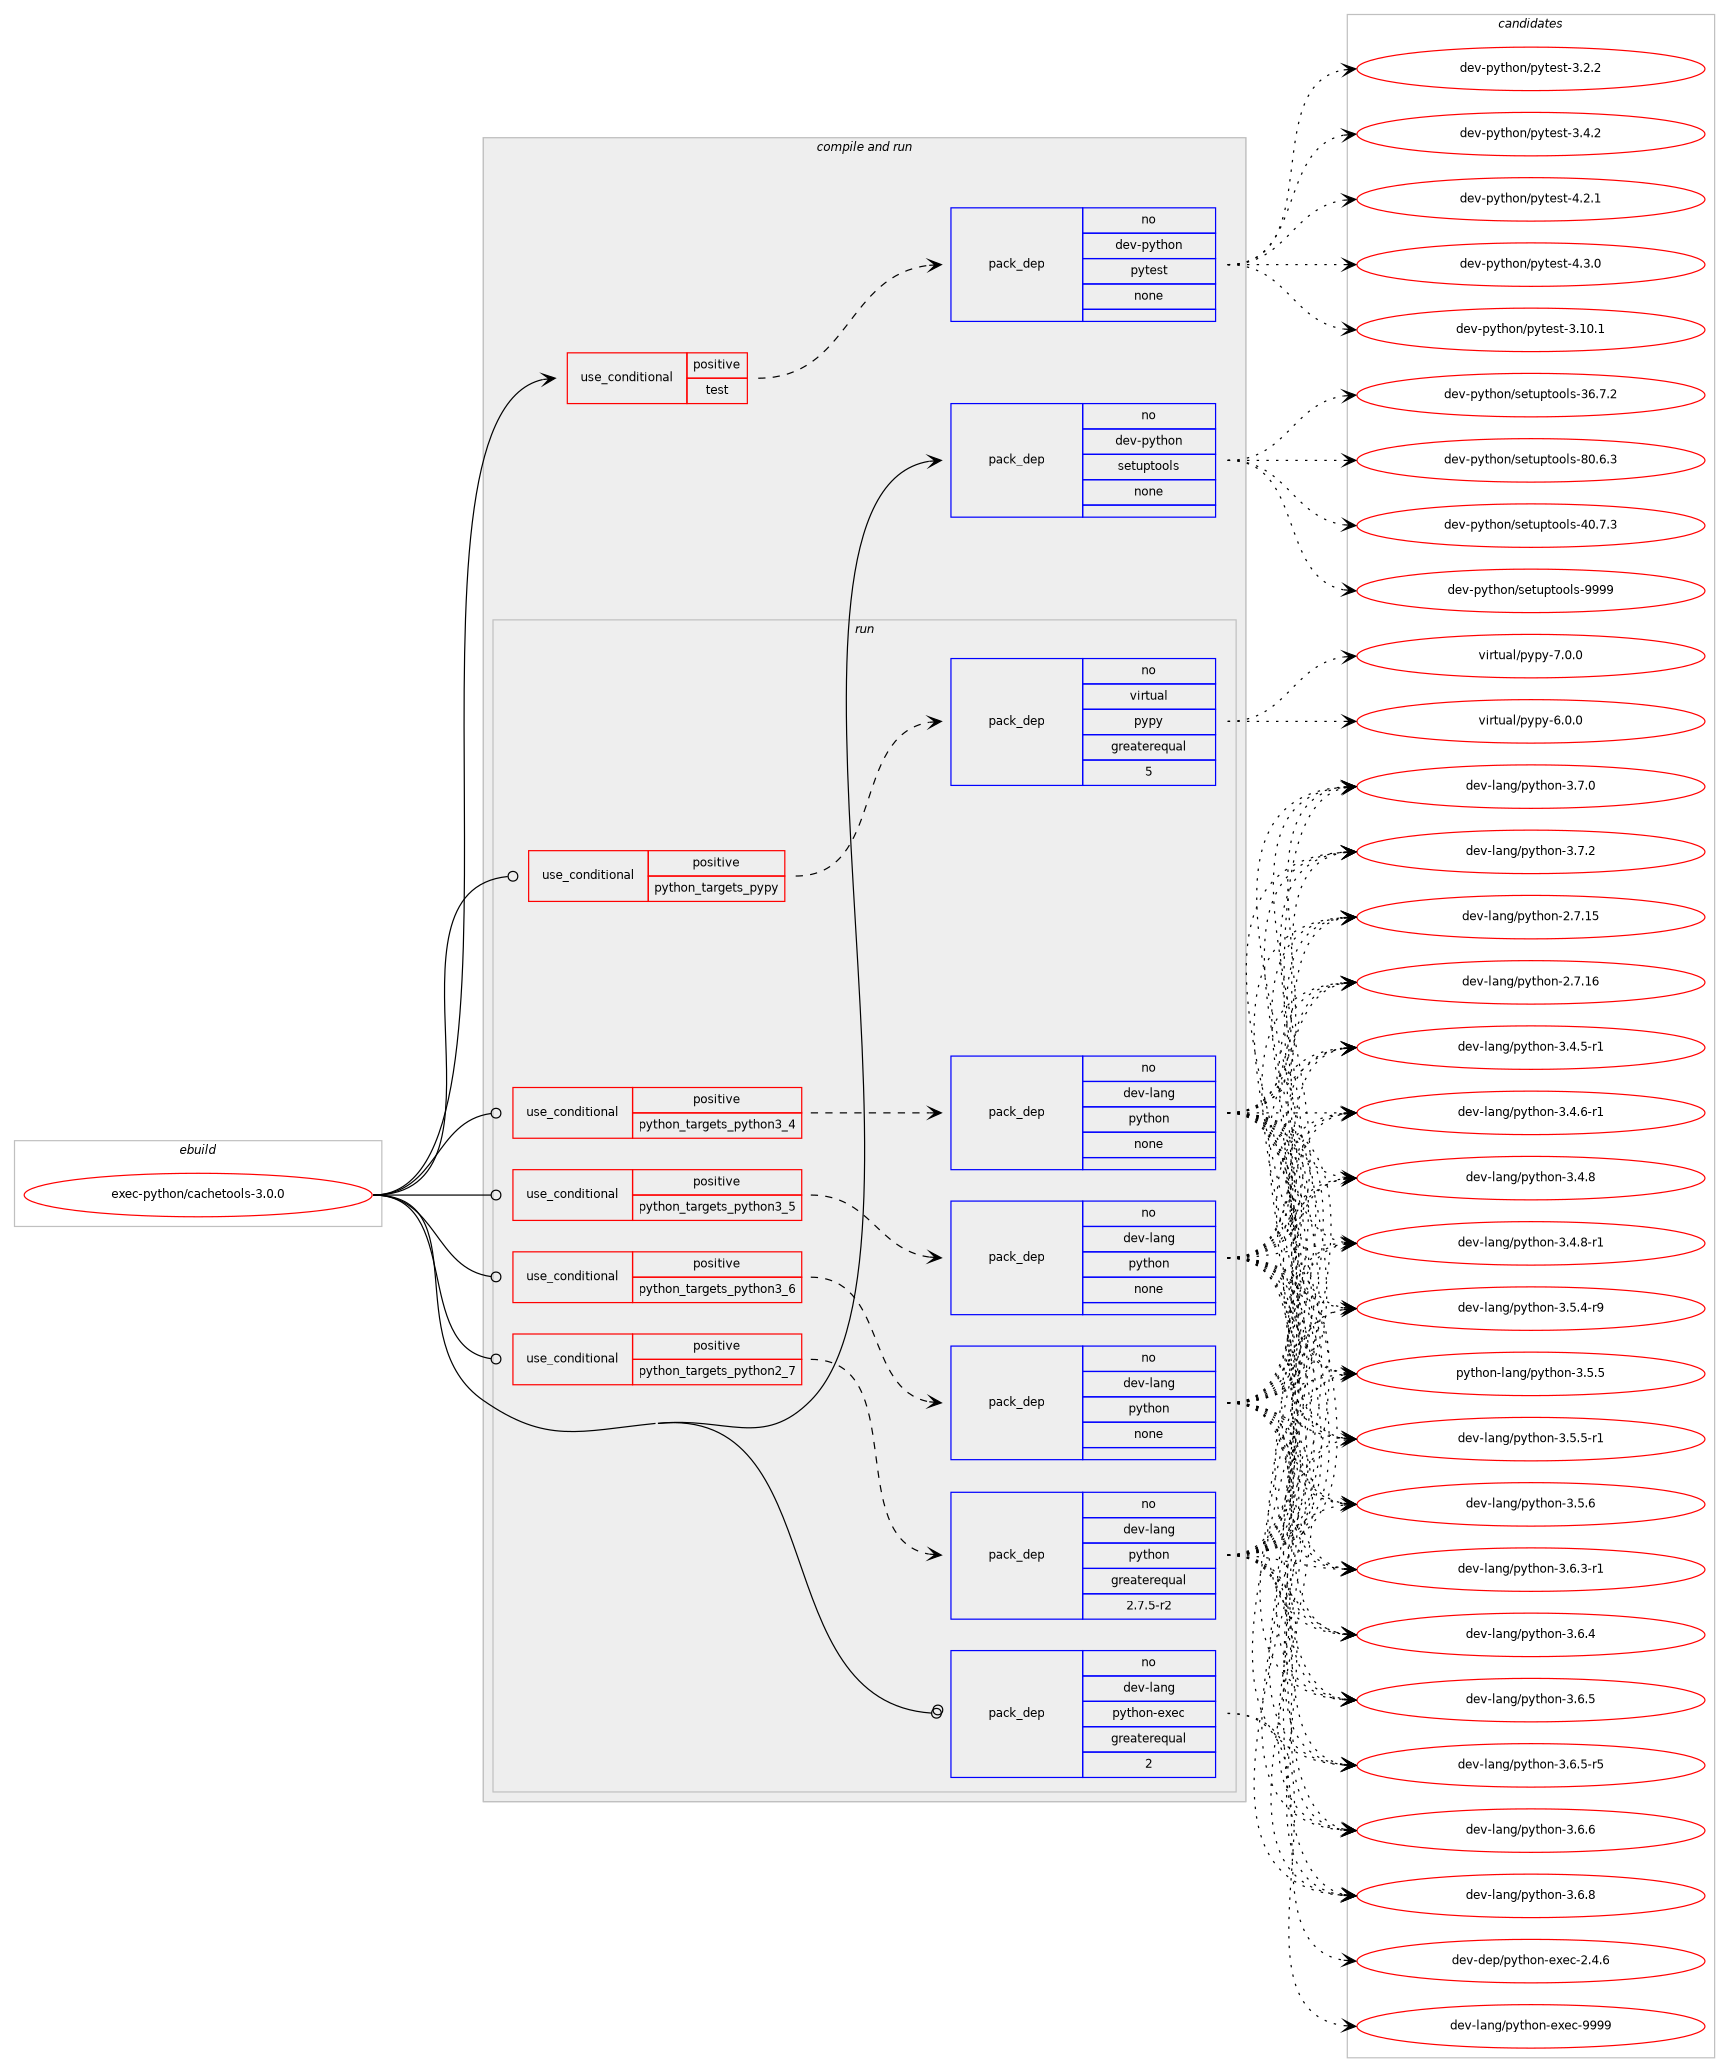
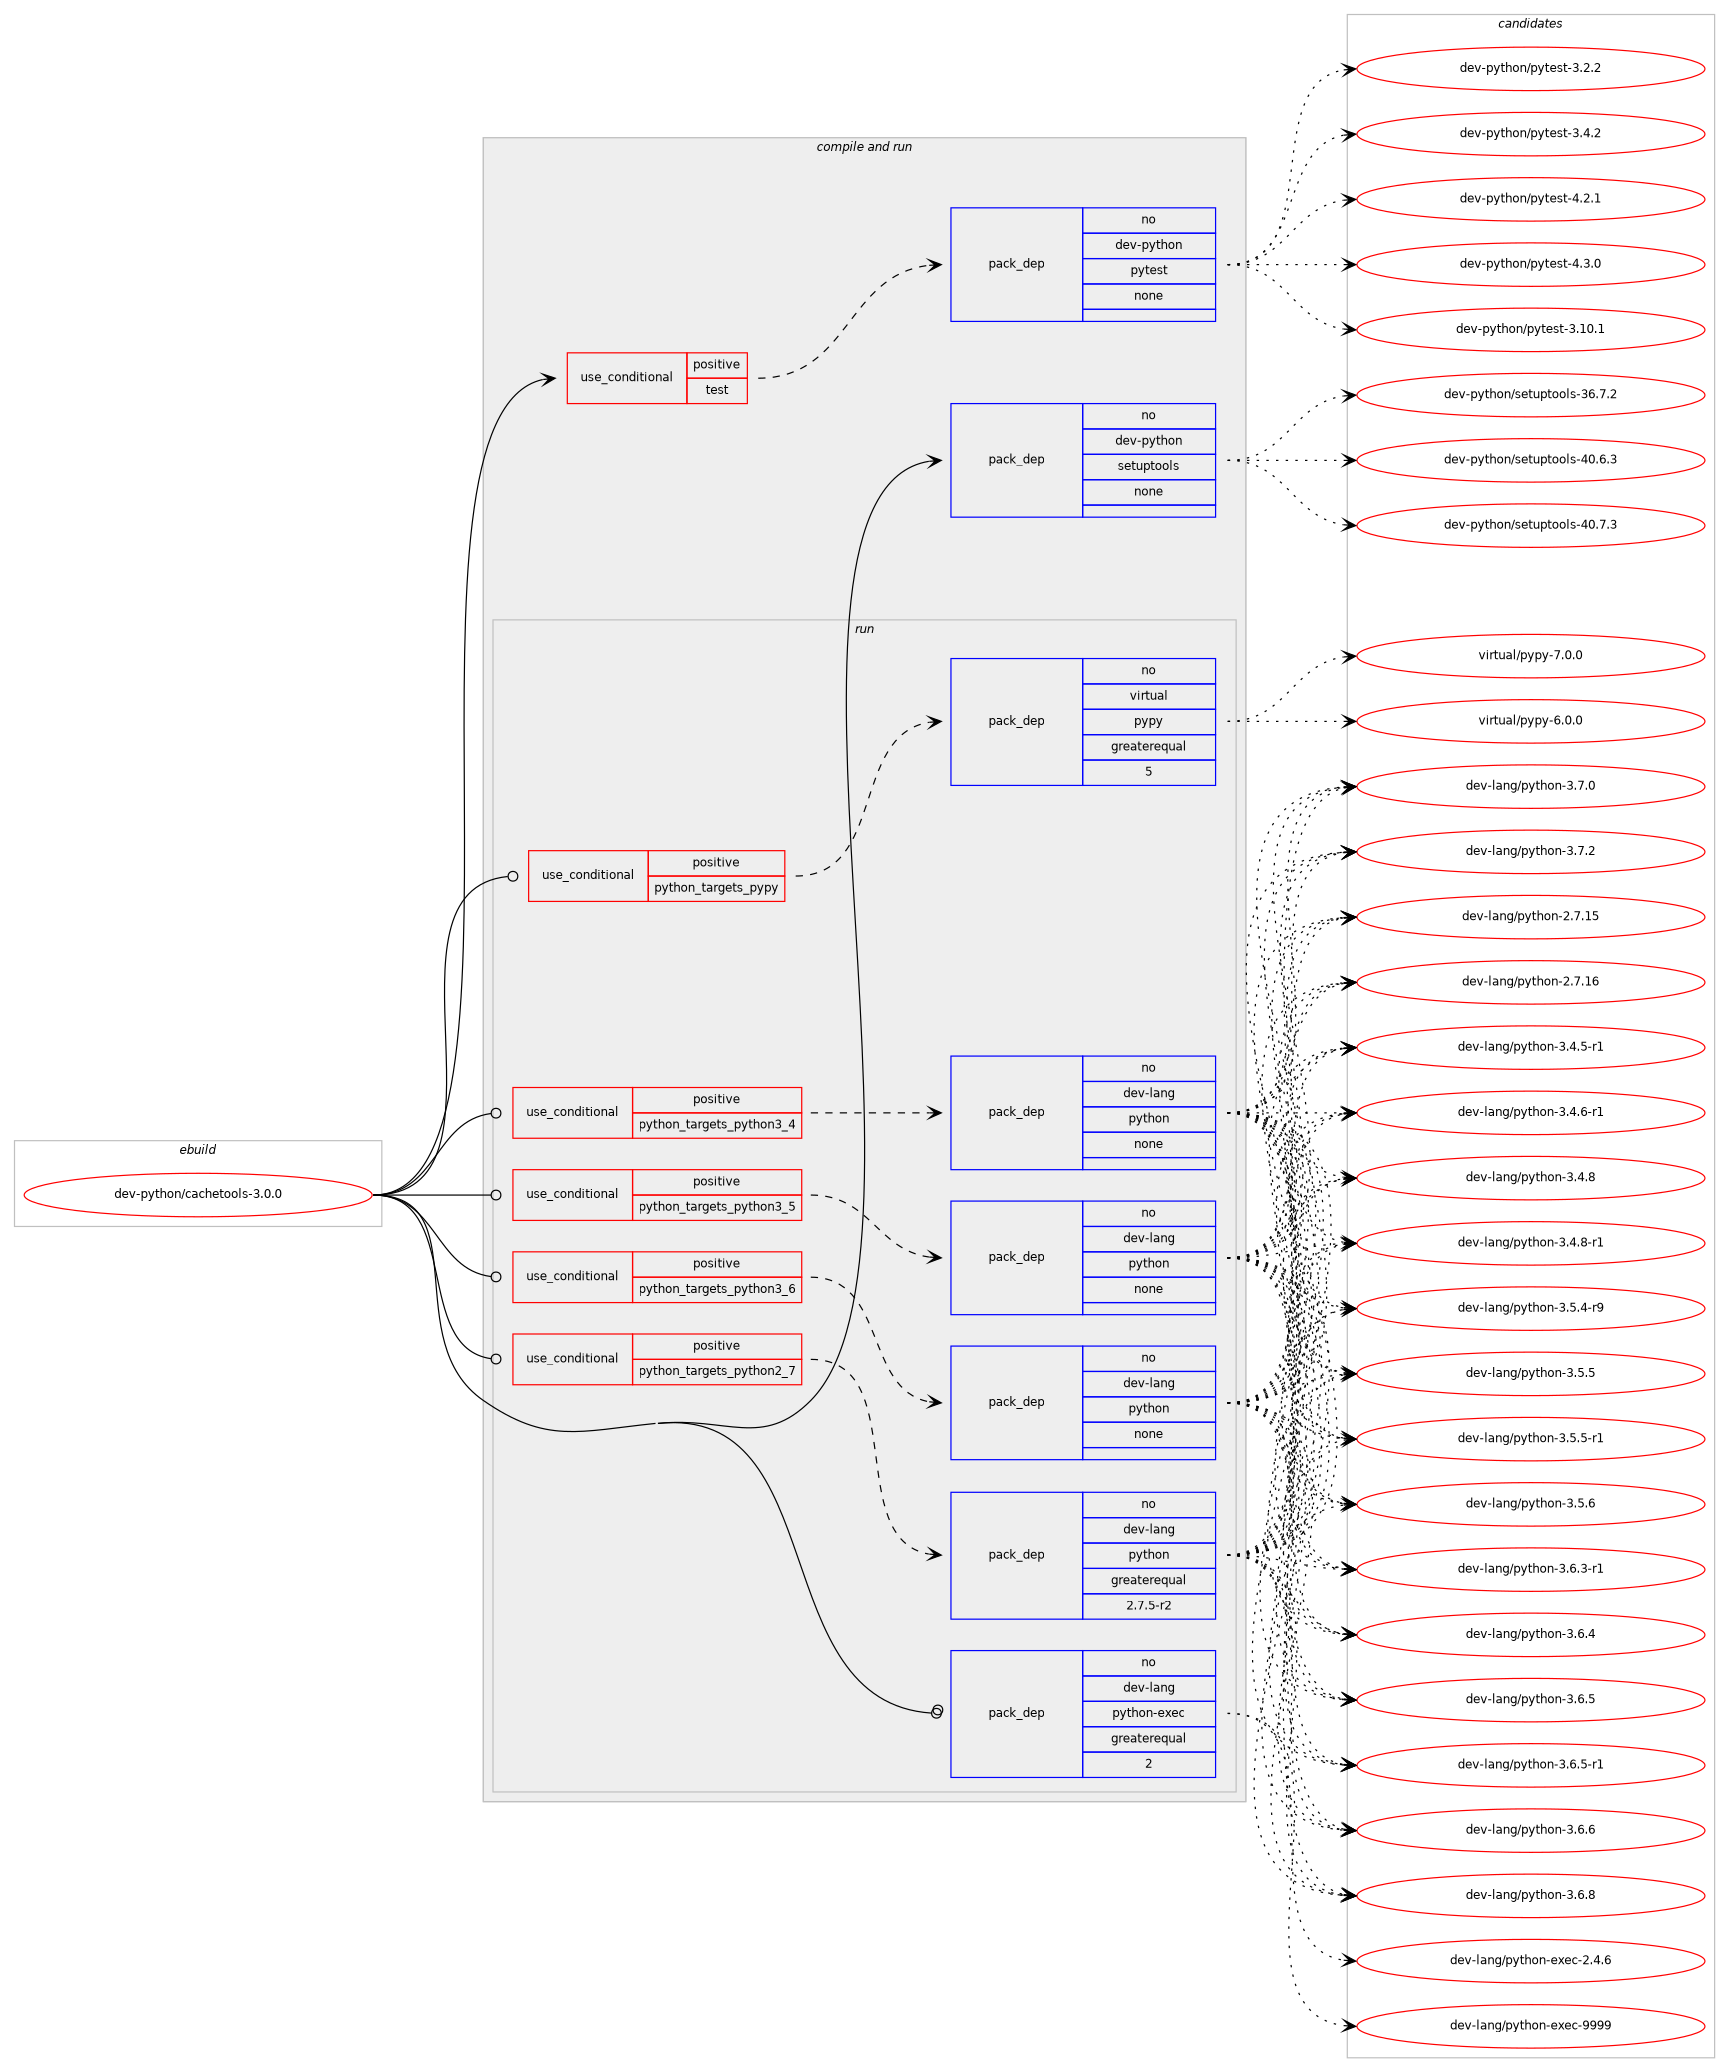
node "dev-python/setuptools-80.6.3": label "dev-python/setuptools-80.6.3" -> "dev-python/setuptools-40.6.3"
node "dev-python/setuptools-9999": removed
node "exec-python/cachetools-3.0.0": label "exec-python/cachetools-3.0.0" -> "dev-python/cachetools-3.0.0"
node "python-lang/python-3.5.5": label "python-lang/python-3.5.5" -> "dev-lang/python-3.5.5"
node "dev-lang/python-3.6.5-r5": label "dev-lang/python-3.6.5-r5" -> "dev-lang/python-3.6.5-r1"
node "dev-dep/python-exec-2.4.6": label "dev-dep/python-exec-2.4.6" -> "dev-lang/python-exec-2.4.6"
